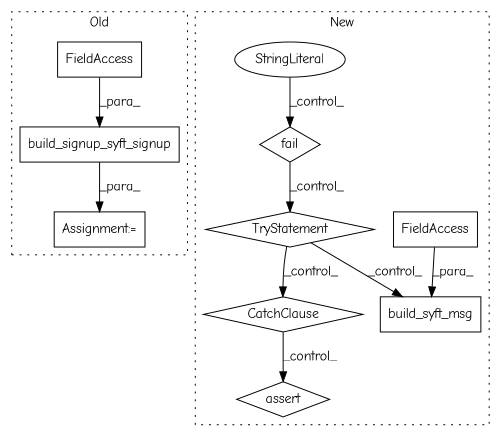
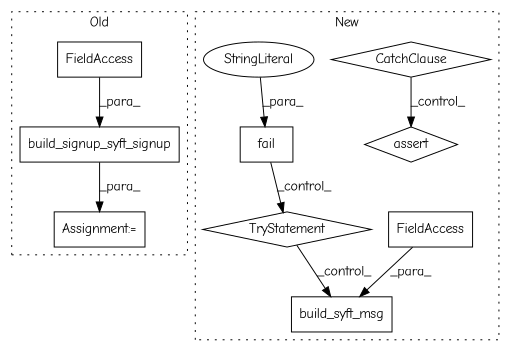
edge "StringLiteral" -> "fail": label "_control_" -> "_para_"
node "fail": shape diamond -> box
edge "TryStatement" -> "CatchClause": removed, label "_control_"
